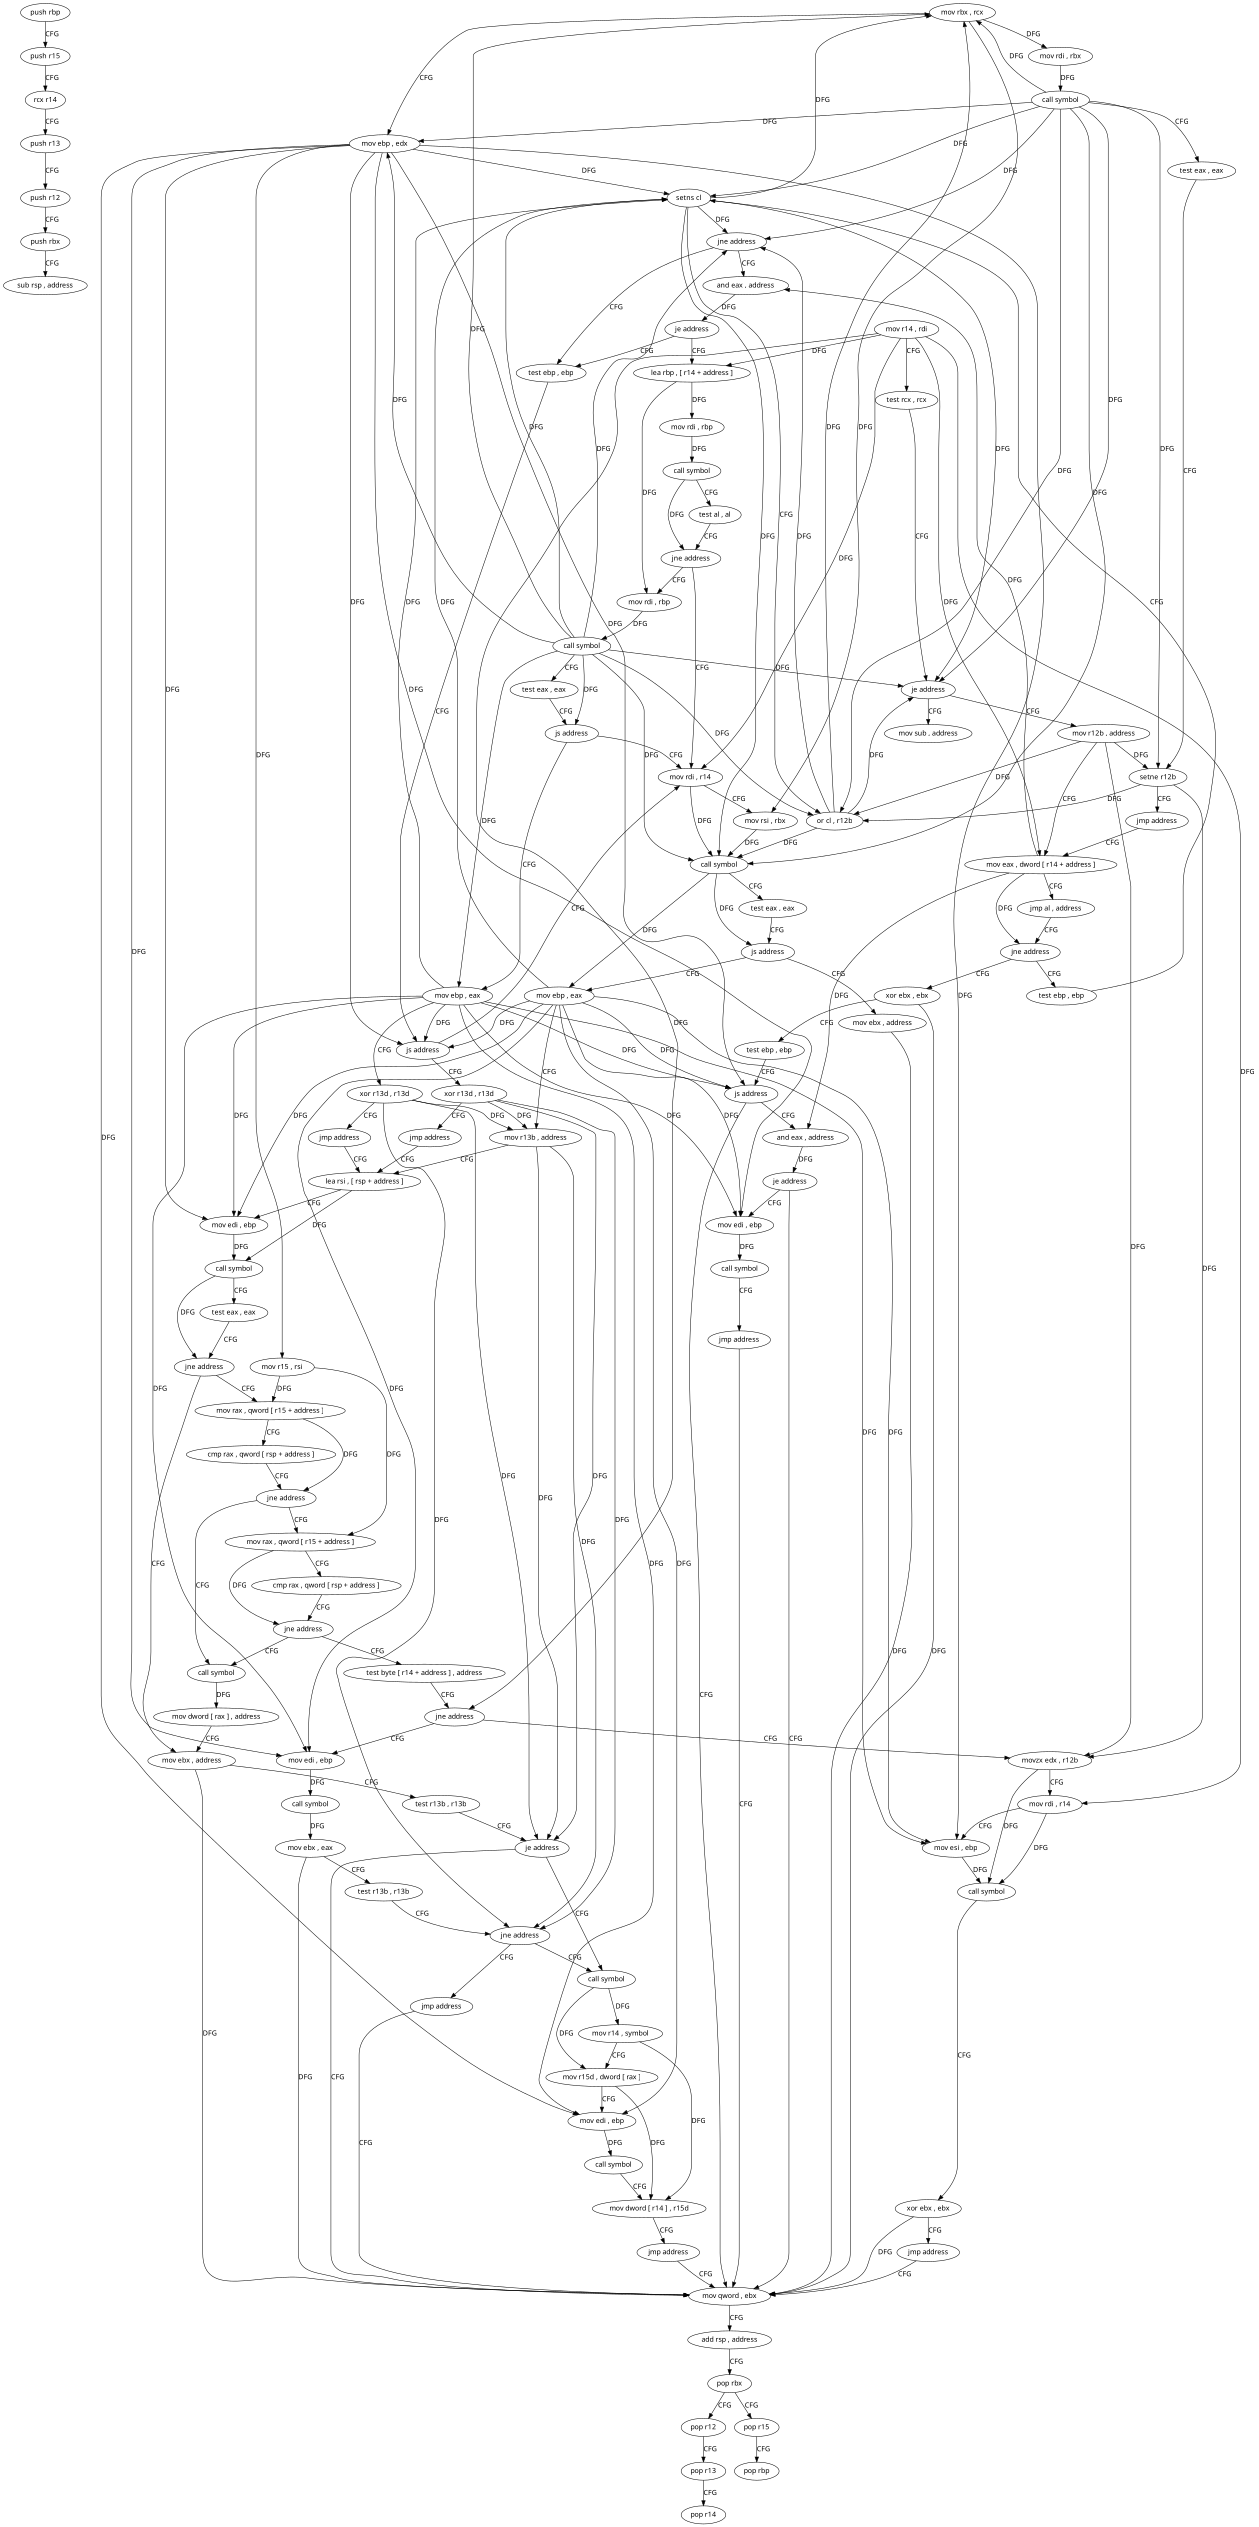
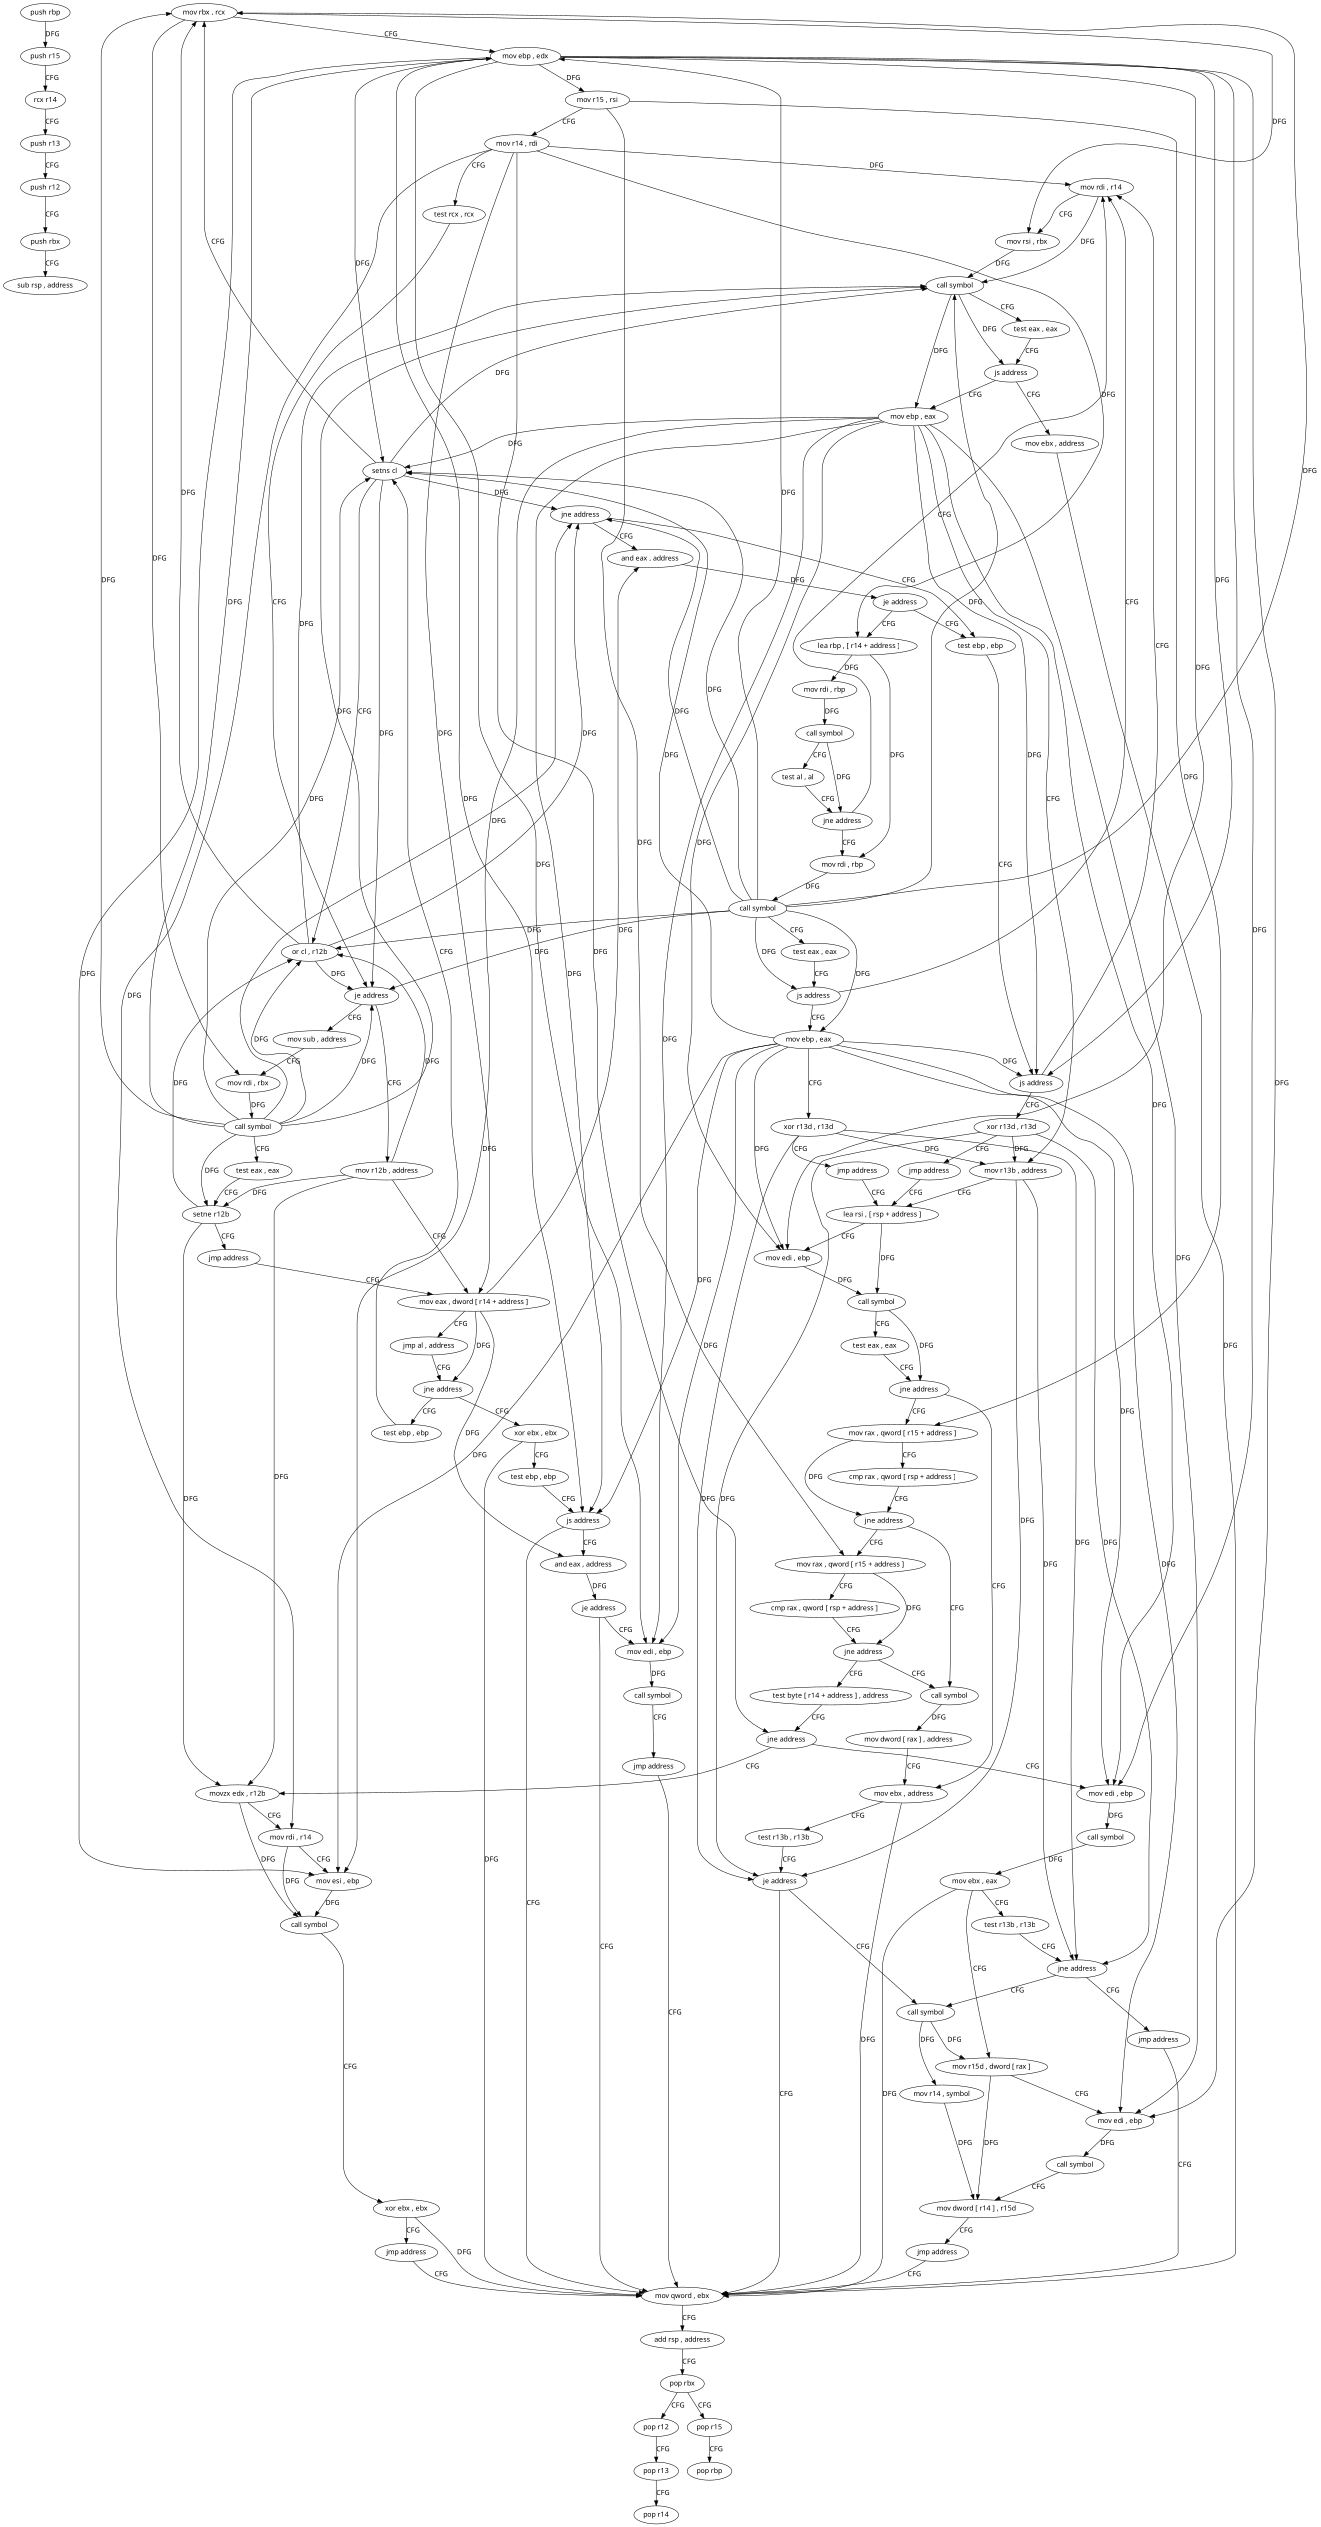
edge "push rbp" -> "push r15": label "CFG" -> "DFG"
edge "setns cl" -> "mov rbx , rcx": label "DFG" -> "CFG"
edge "mov r15 , rsi" -> "mov r14 , rdi": added, label "CFG"
edge "mov sub , address" -> "mov rdi , rbx": added, label "CFG"
edge "mov r14 , symbol" -> "mov r15d , dword [ rax ]": now "mov ebx , eax" -> "mov r15d , dword [ rax ]"
